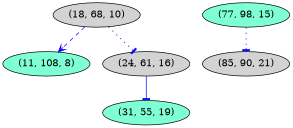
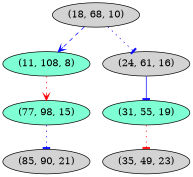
edge "(11, 108, 8)" -> "(77, 98, 15)": added
node "(35, 49, 23)": added
